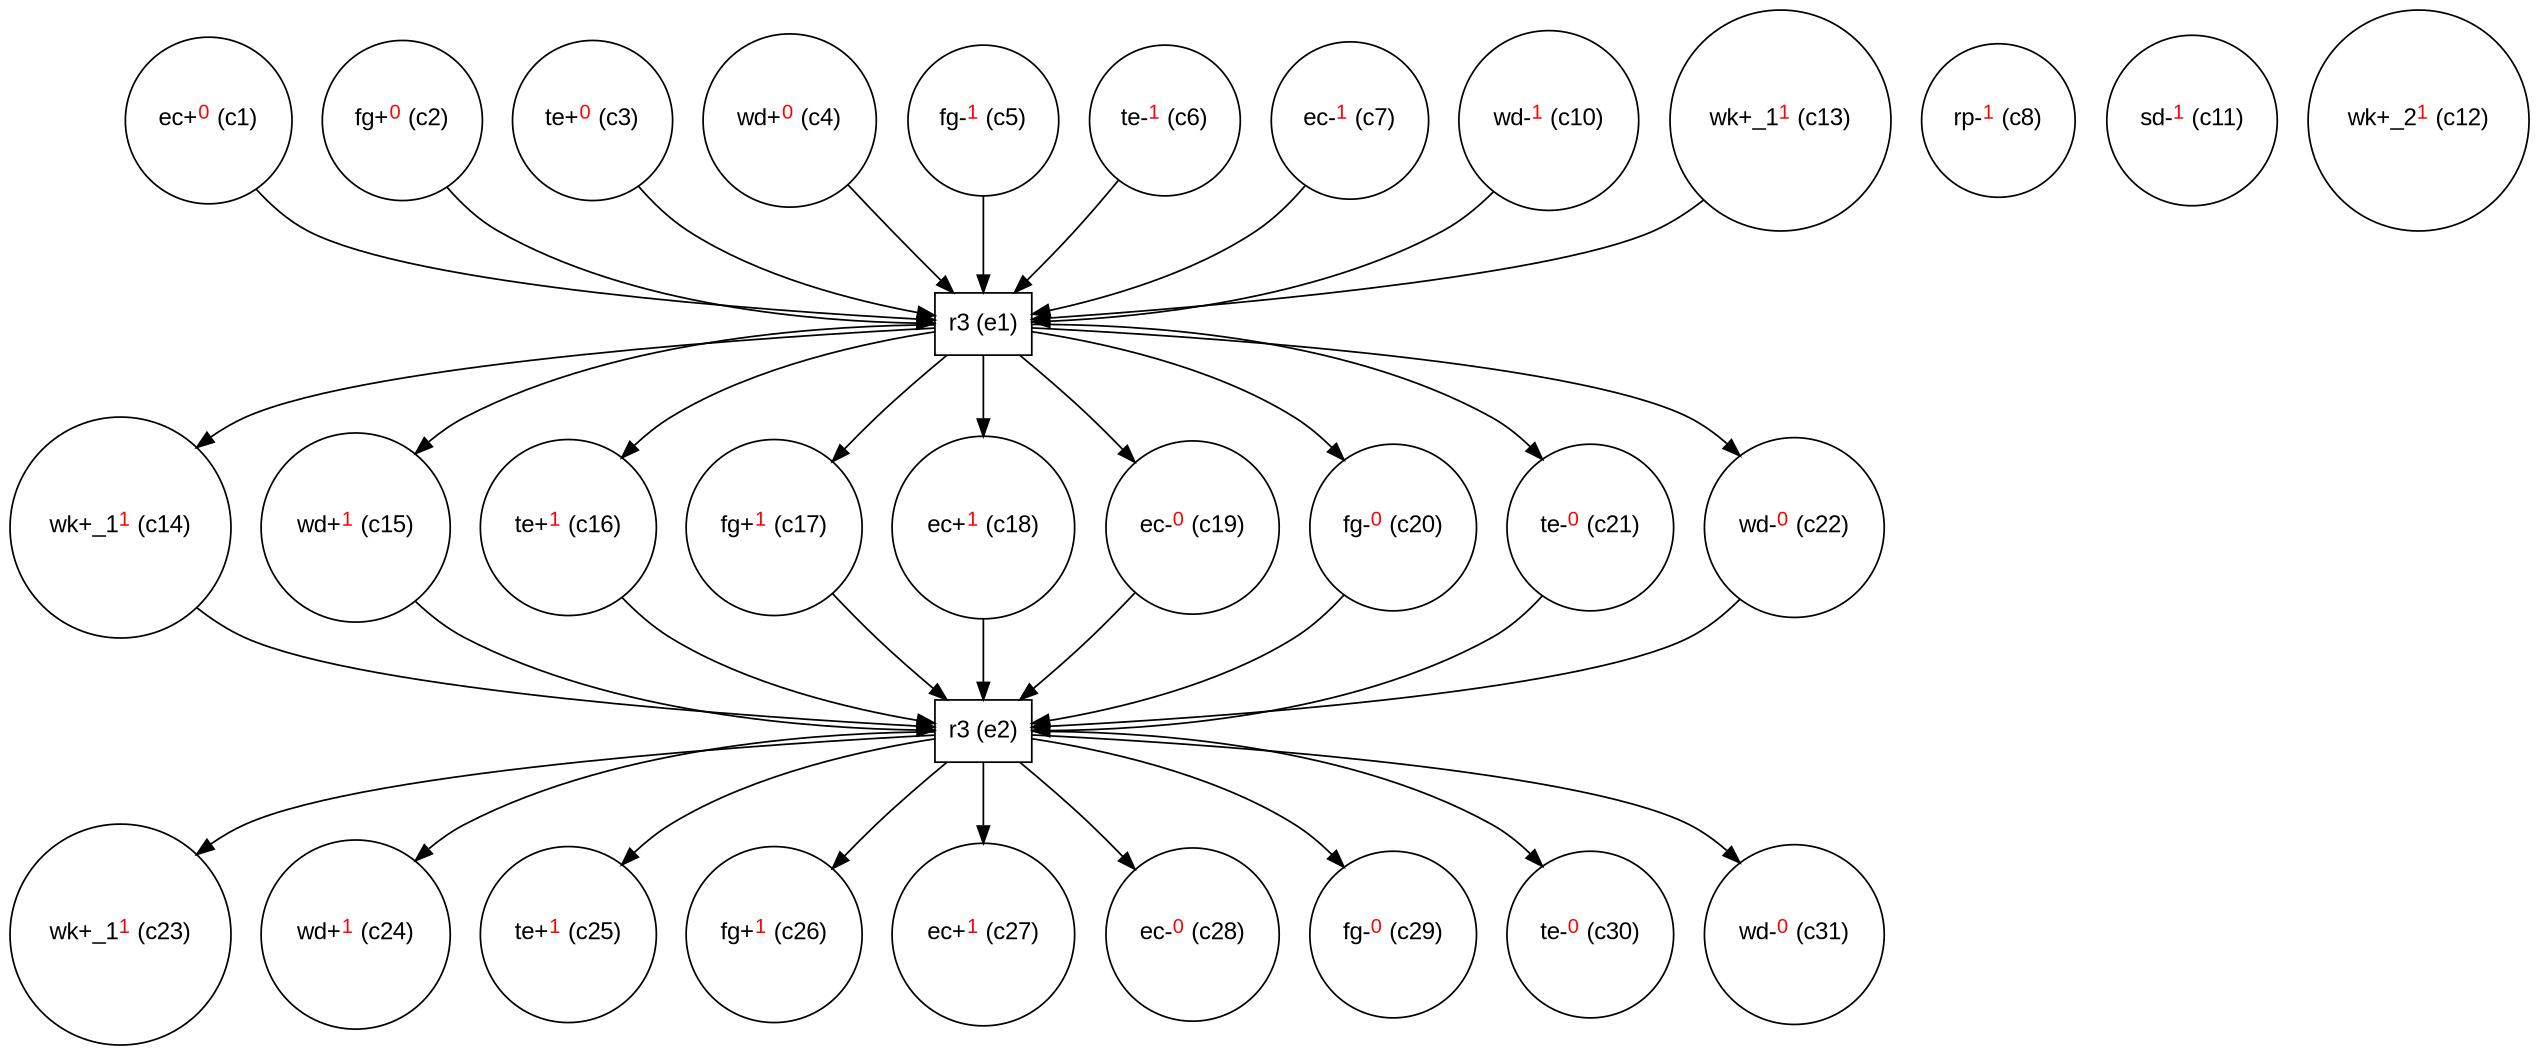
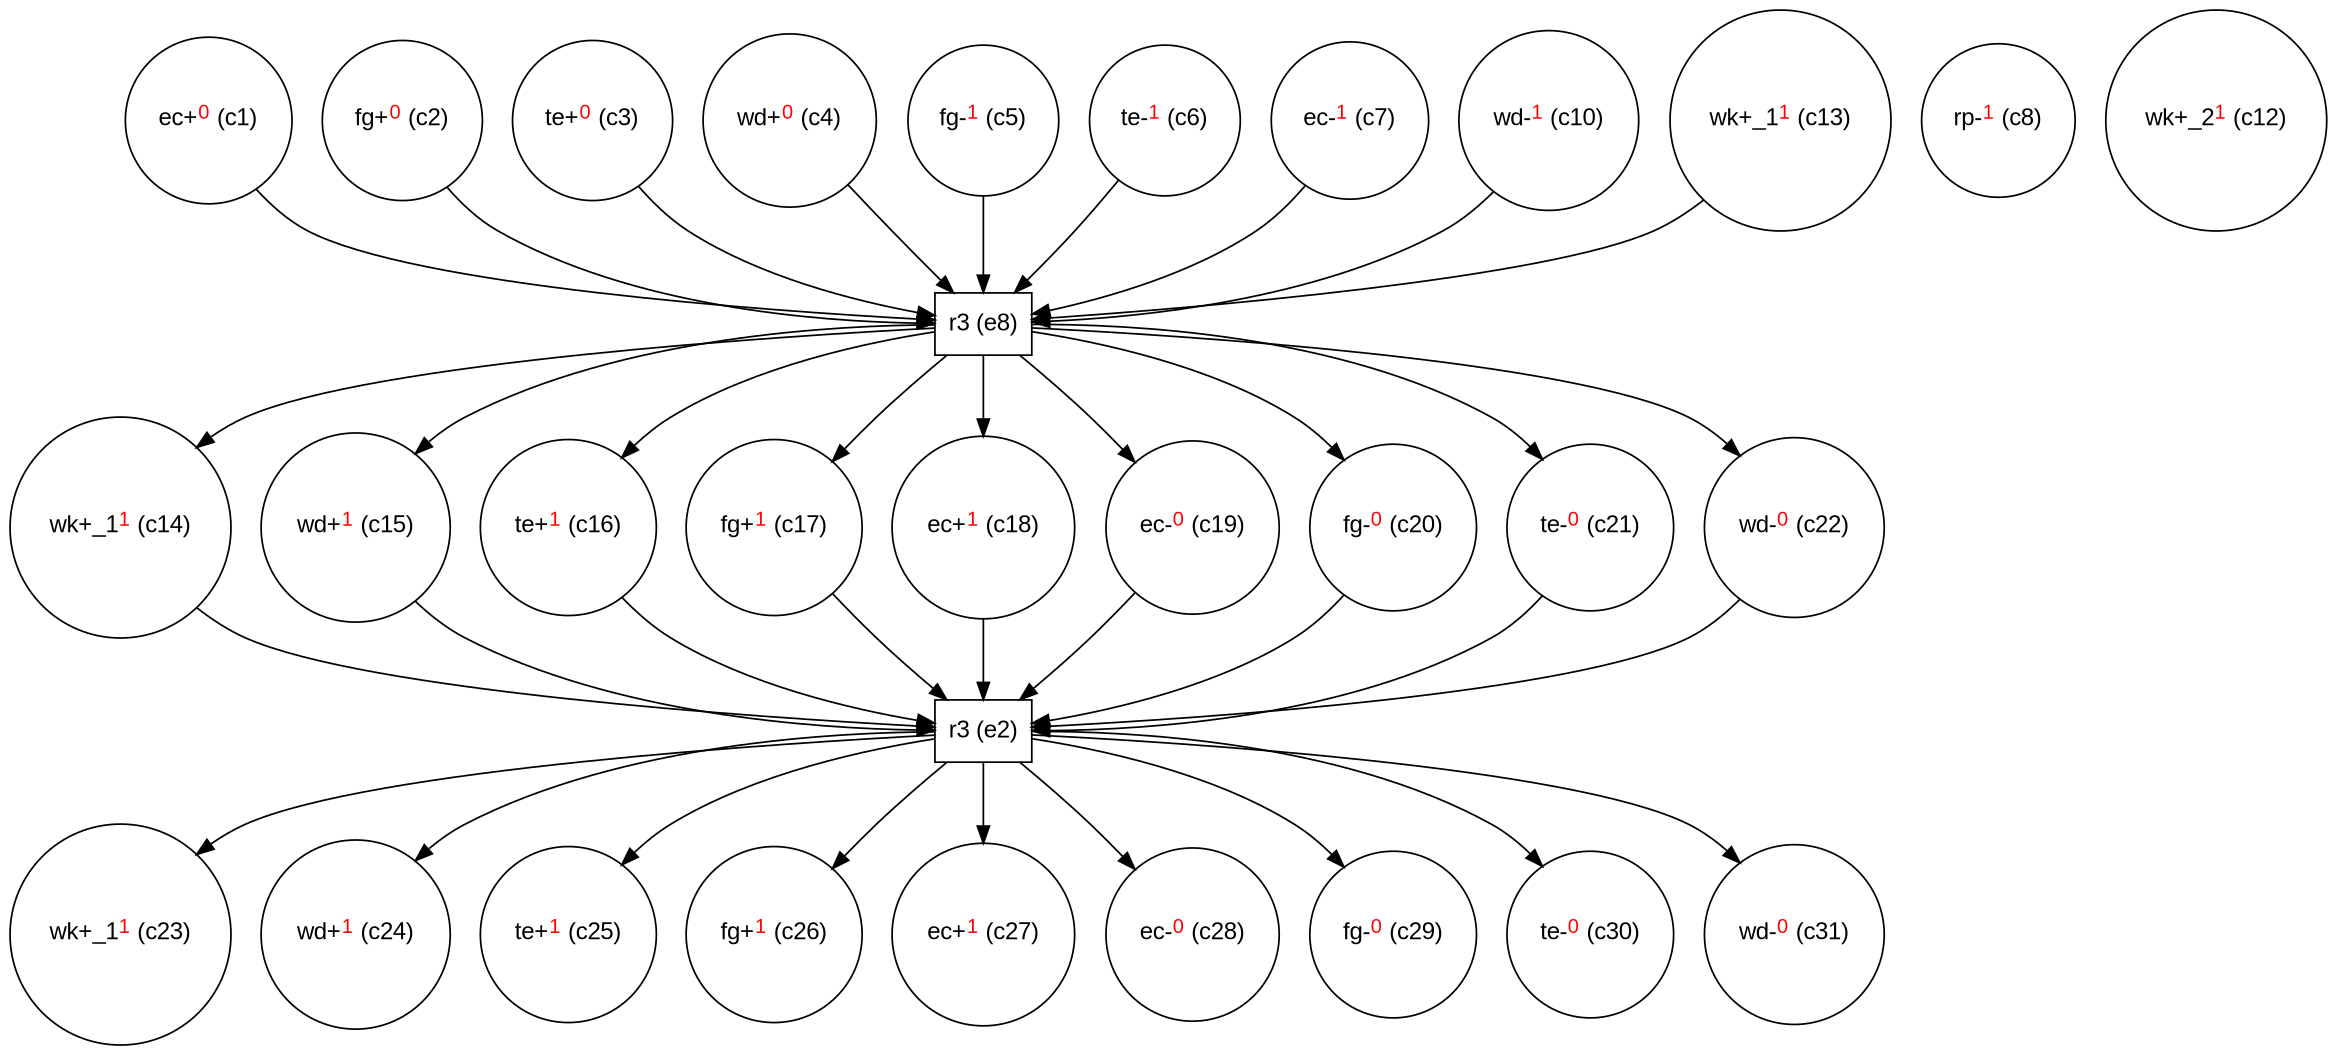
node "sd-": removed
node "r3 (e1)": label "r3 (e1)" -> "r3 (e8)"
